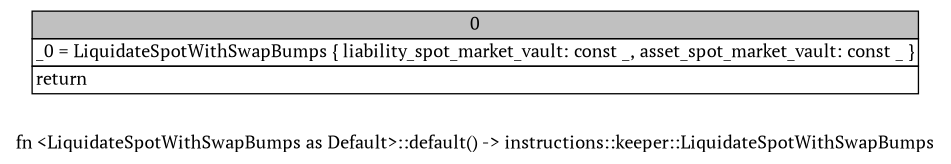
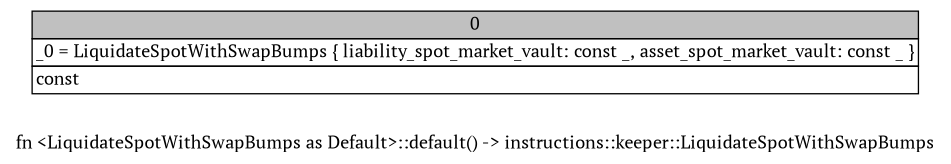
node "0": text "return" -> "const"
